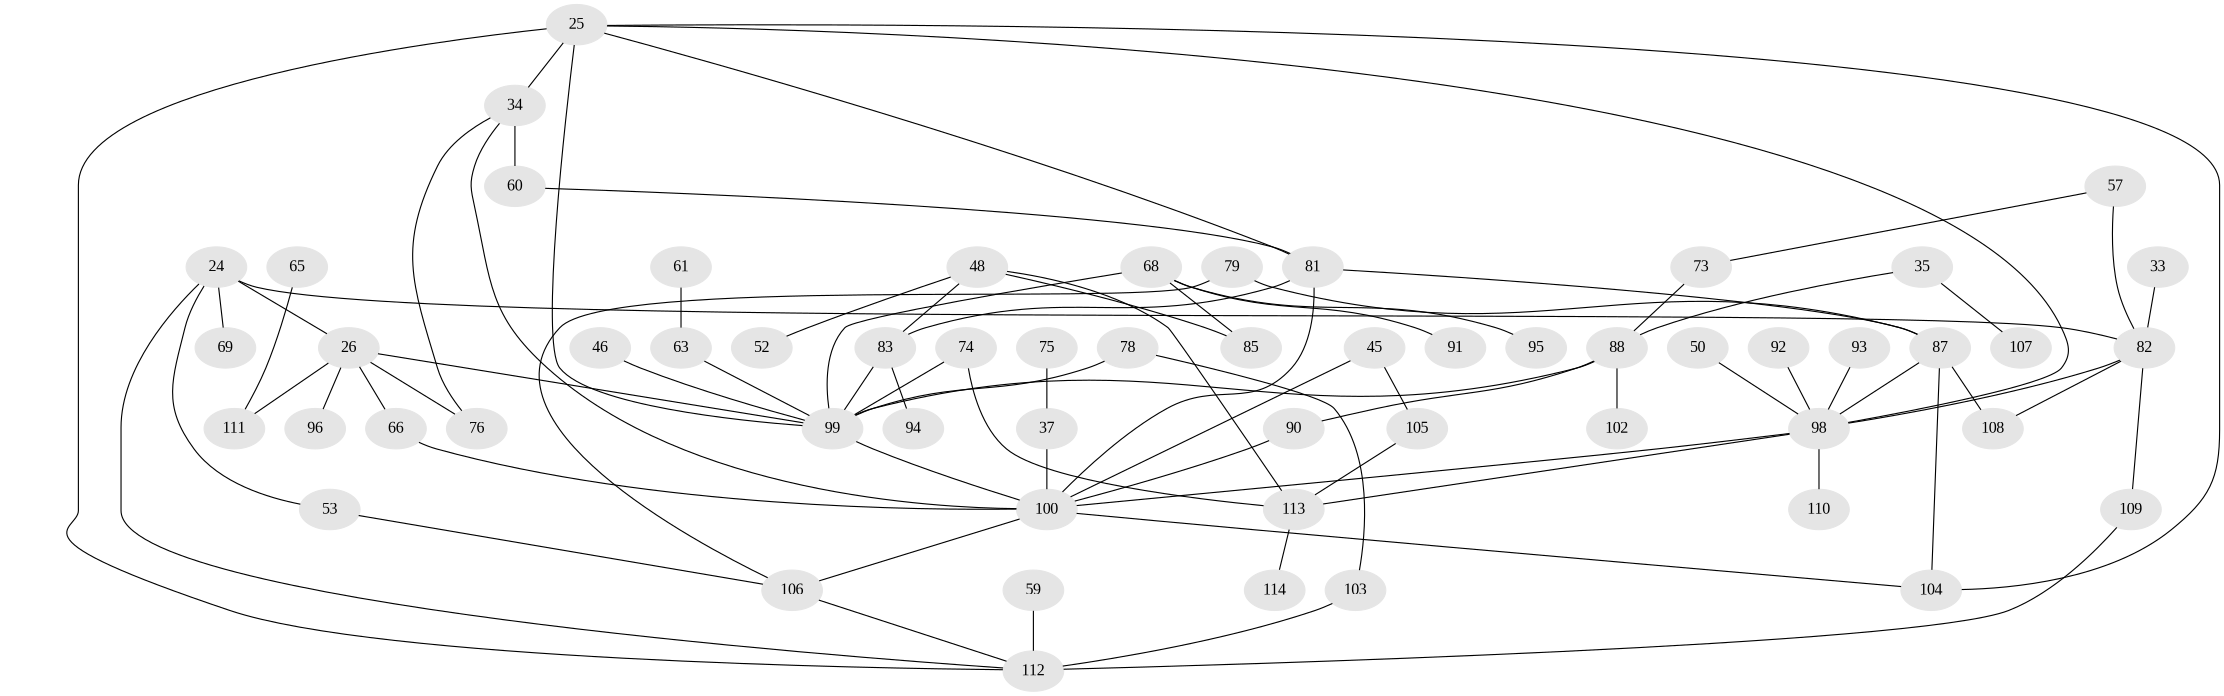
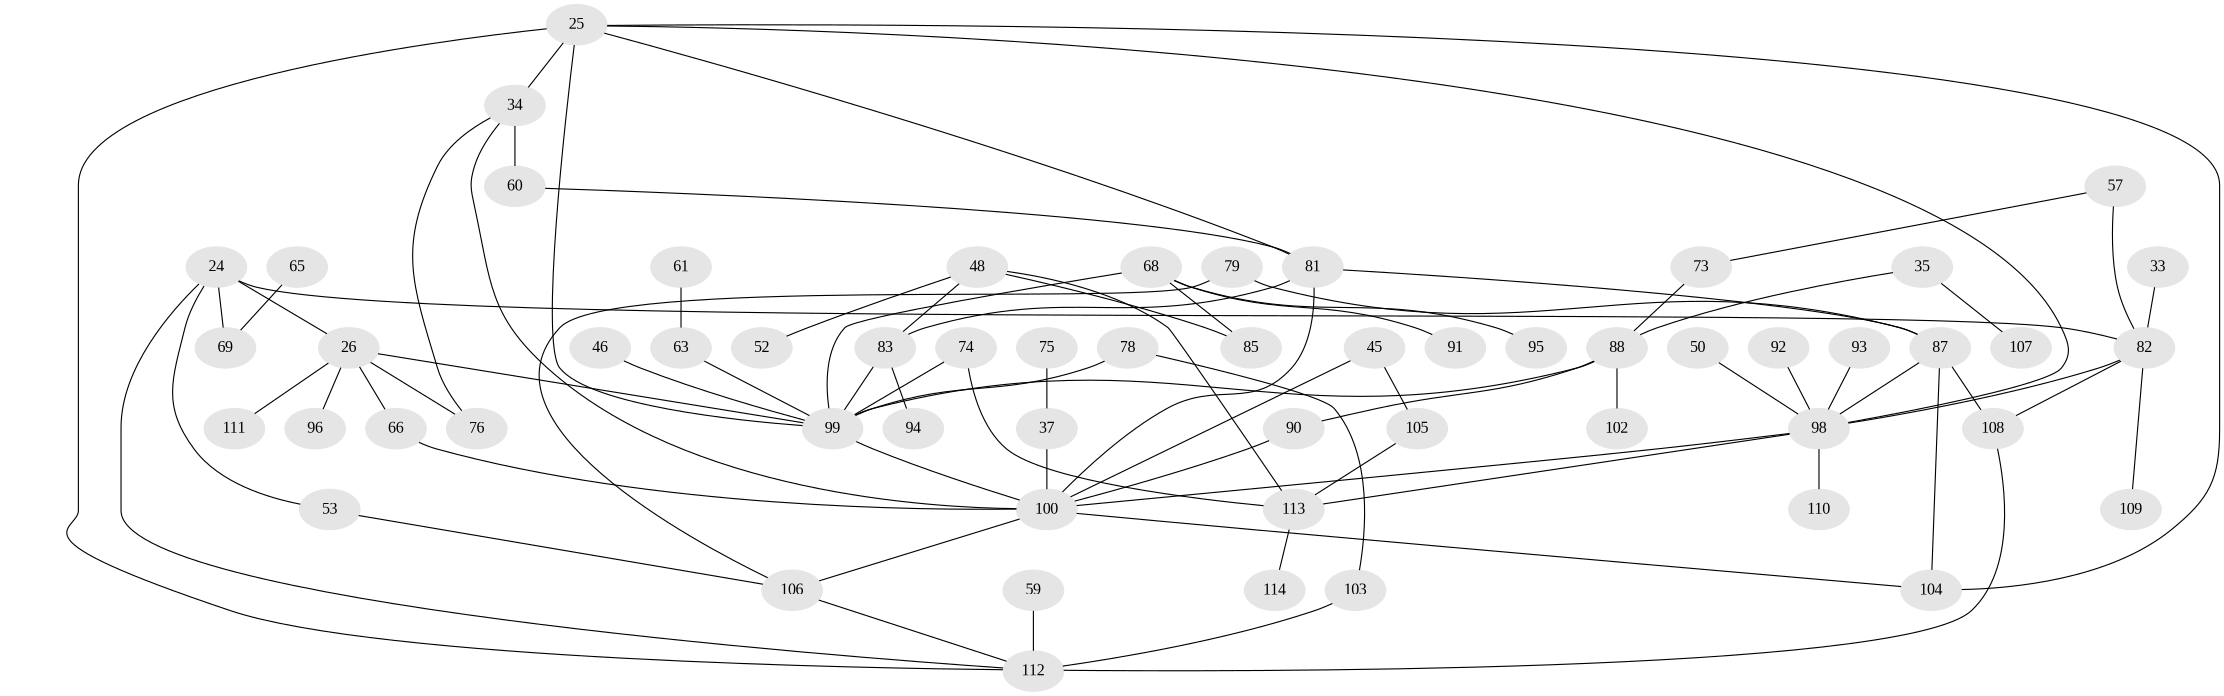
edge "65" -- "111": now "65" -- "69"
edge "109" -- "112": now "108" -- "112"
